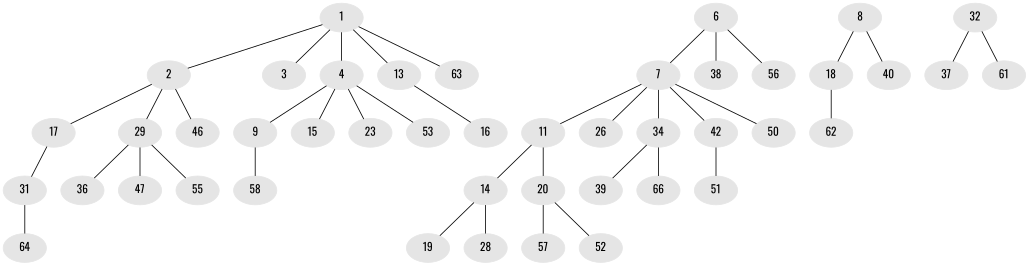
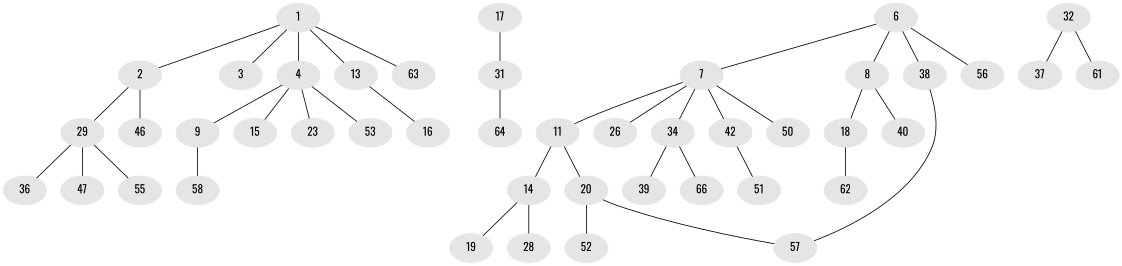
edge "6" -- "8": added
edge "2" -- "17": removed
edge "38" -- "57": added
